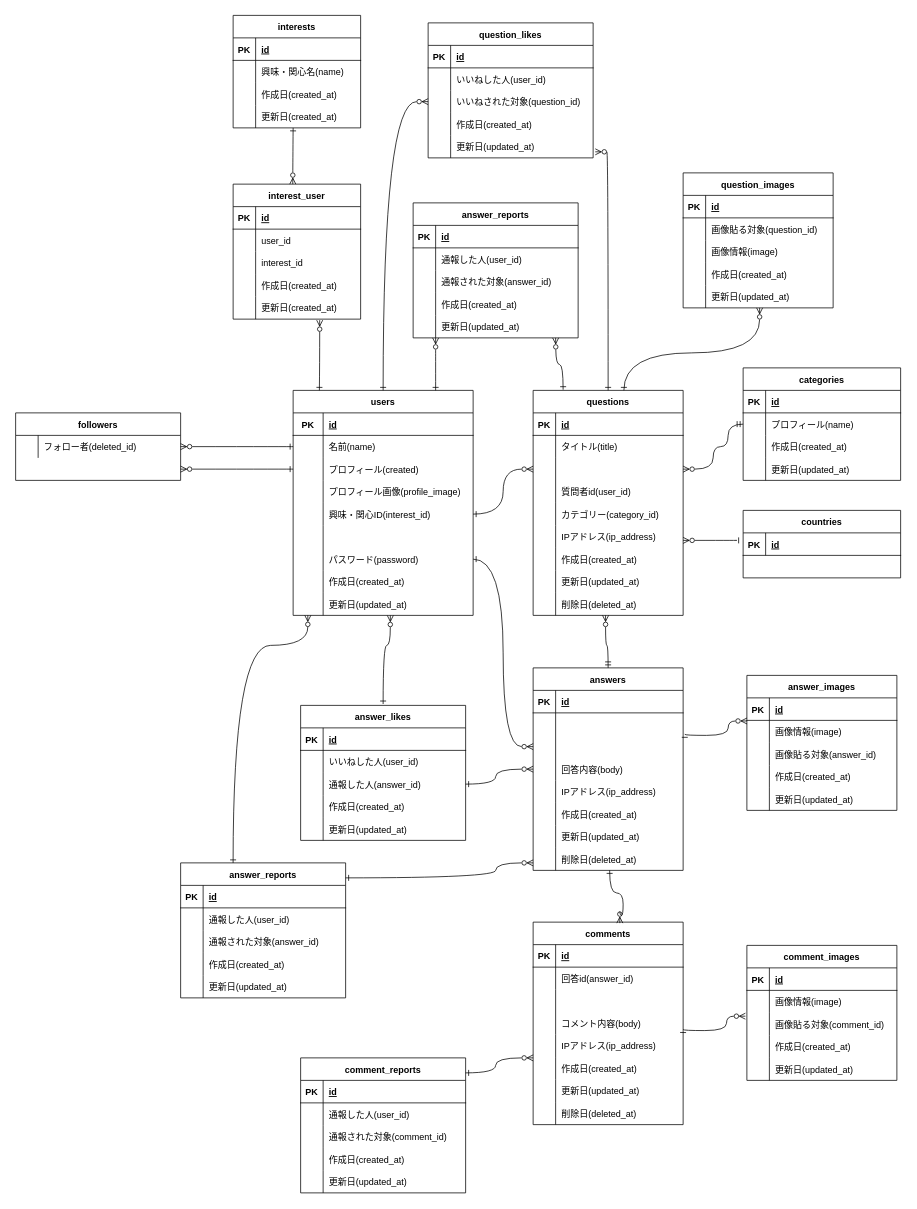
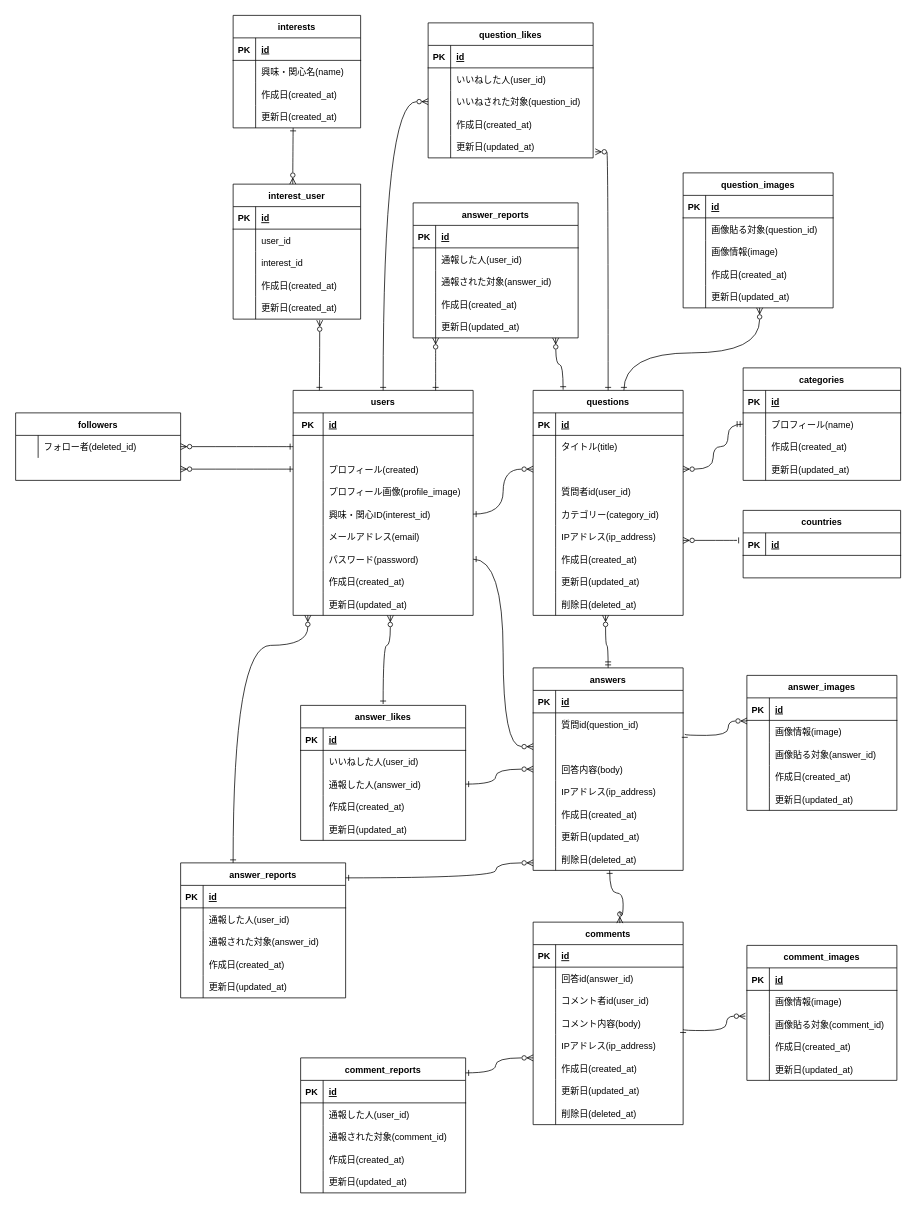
node "名前(name)": removed
node "メールアドレス(email)": added
node "質問id(question_id)": added
node "コメント者id(user_id)": added
